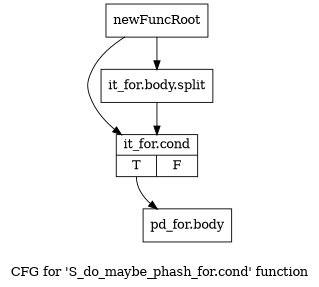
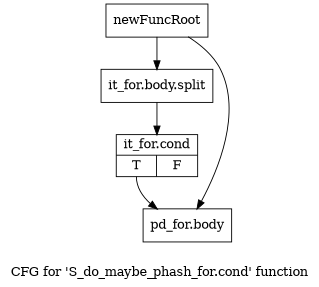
edge "newFuncRoot" -> "it_for.cond": now "newFuncRoot" -> "pd_for.body"
